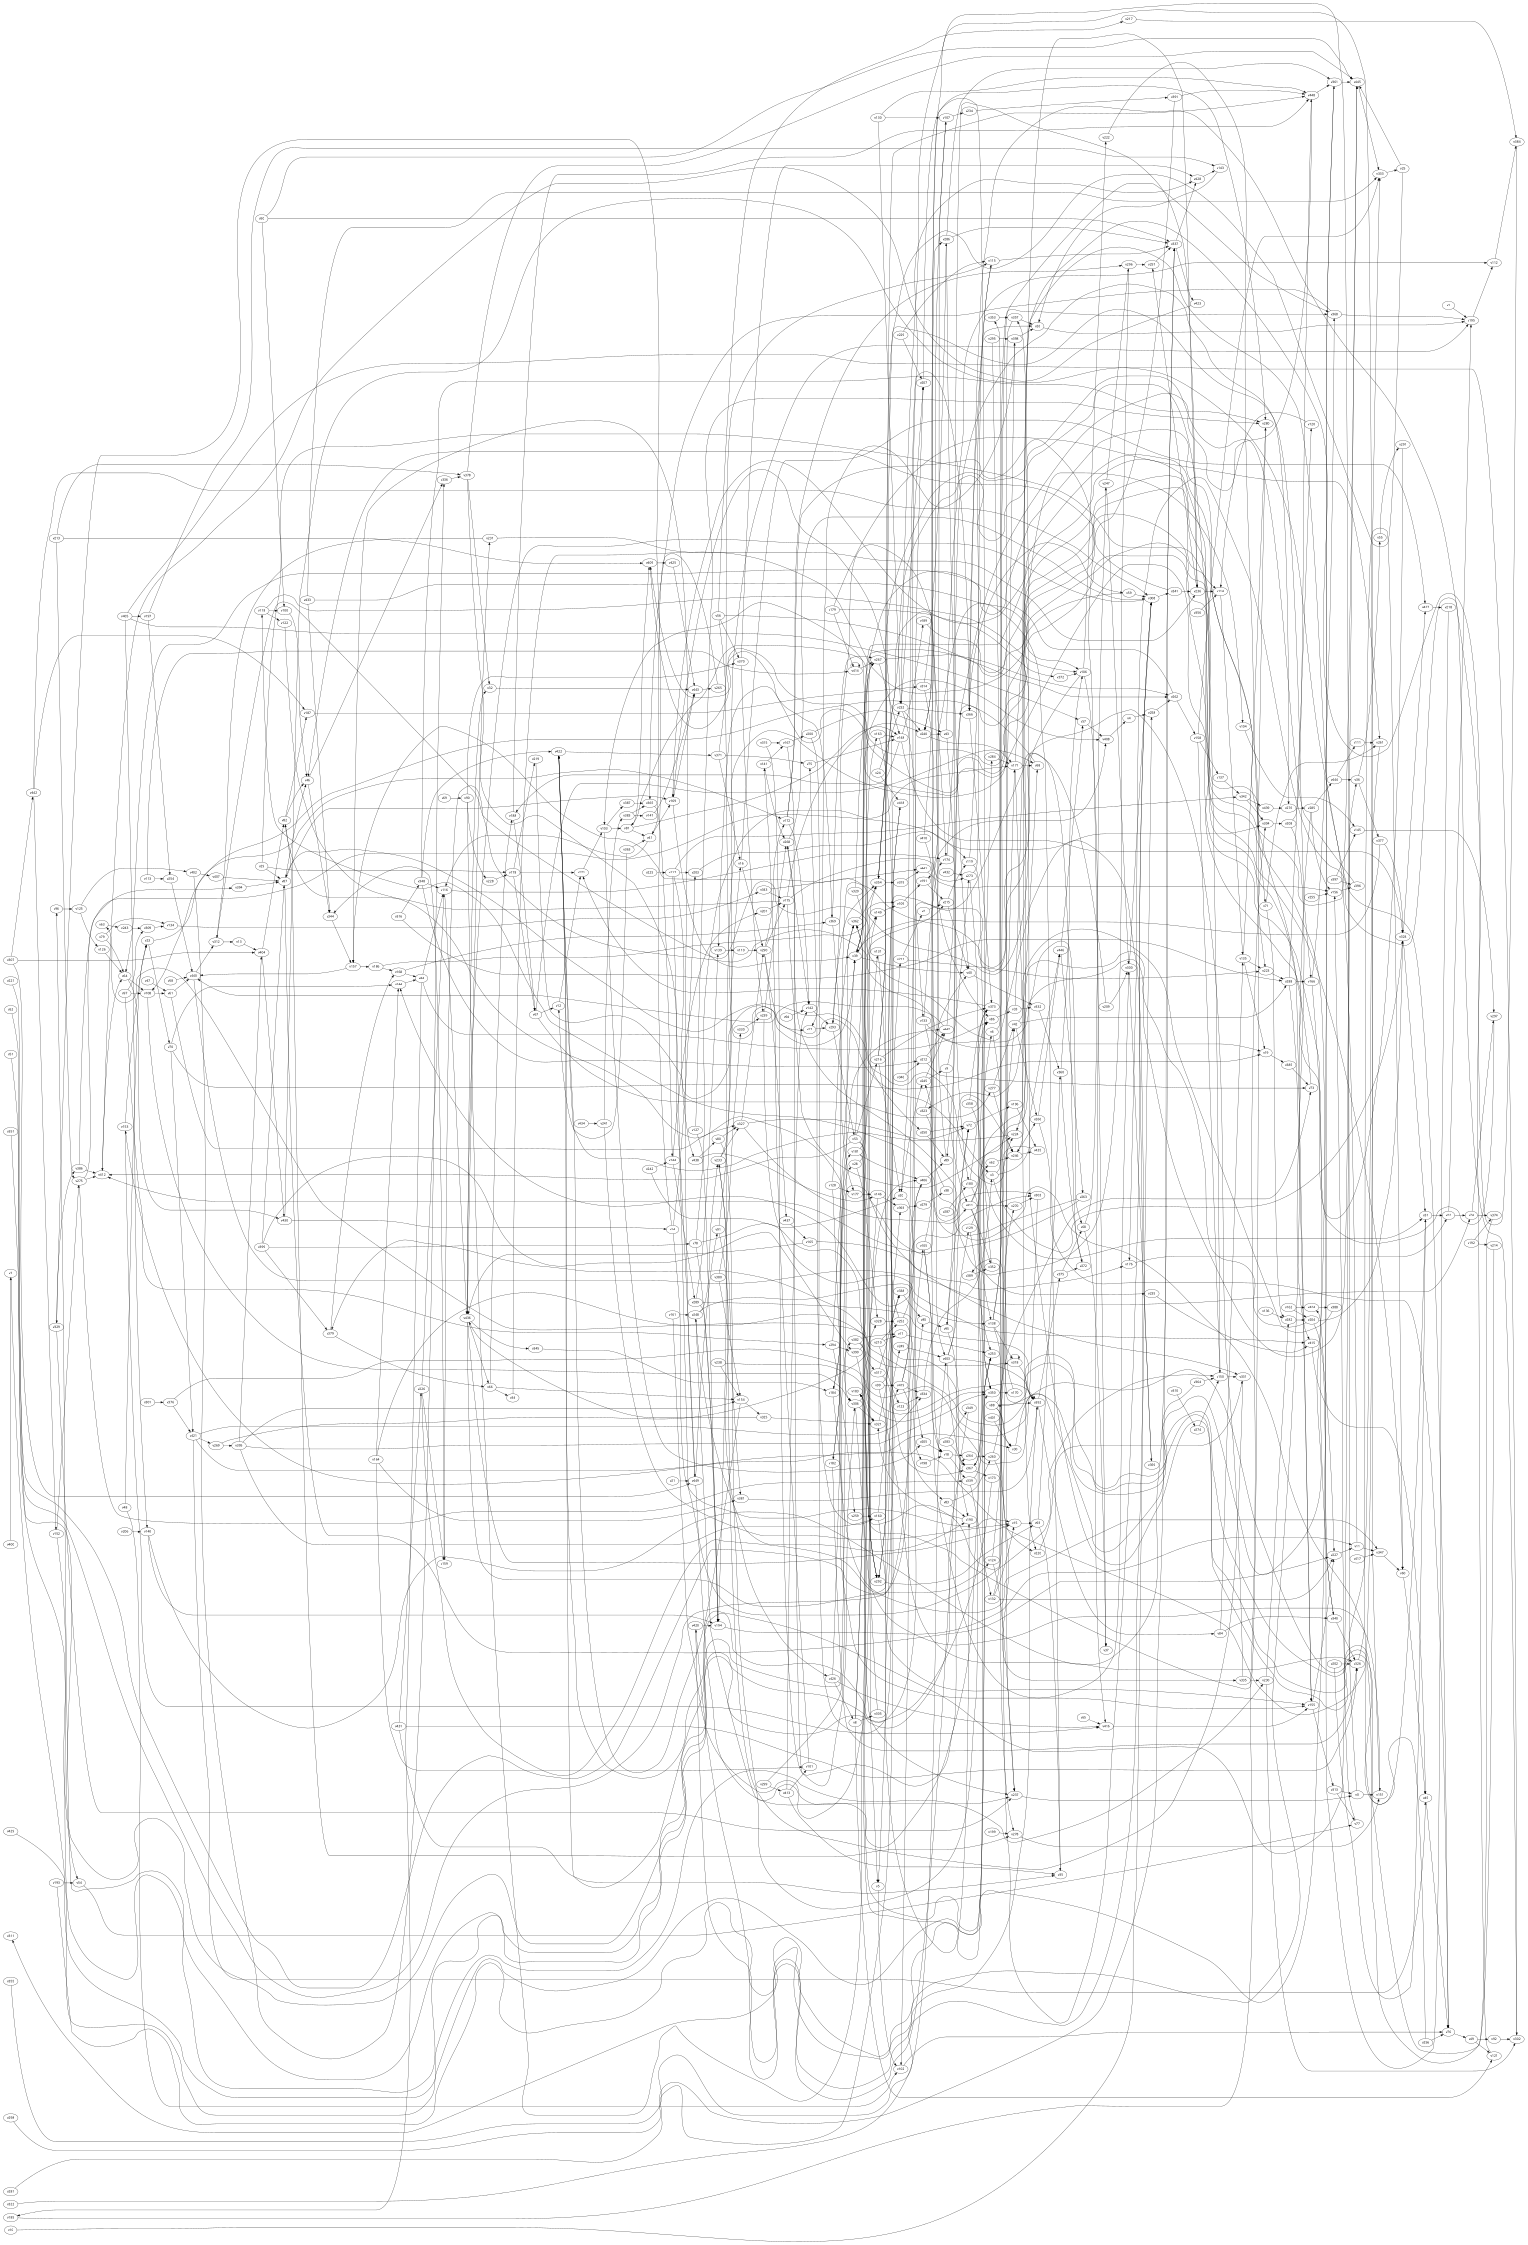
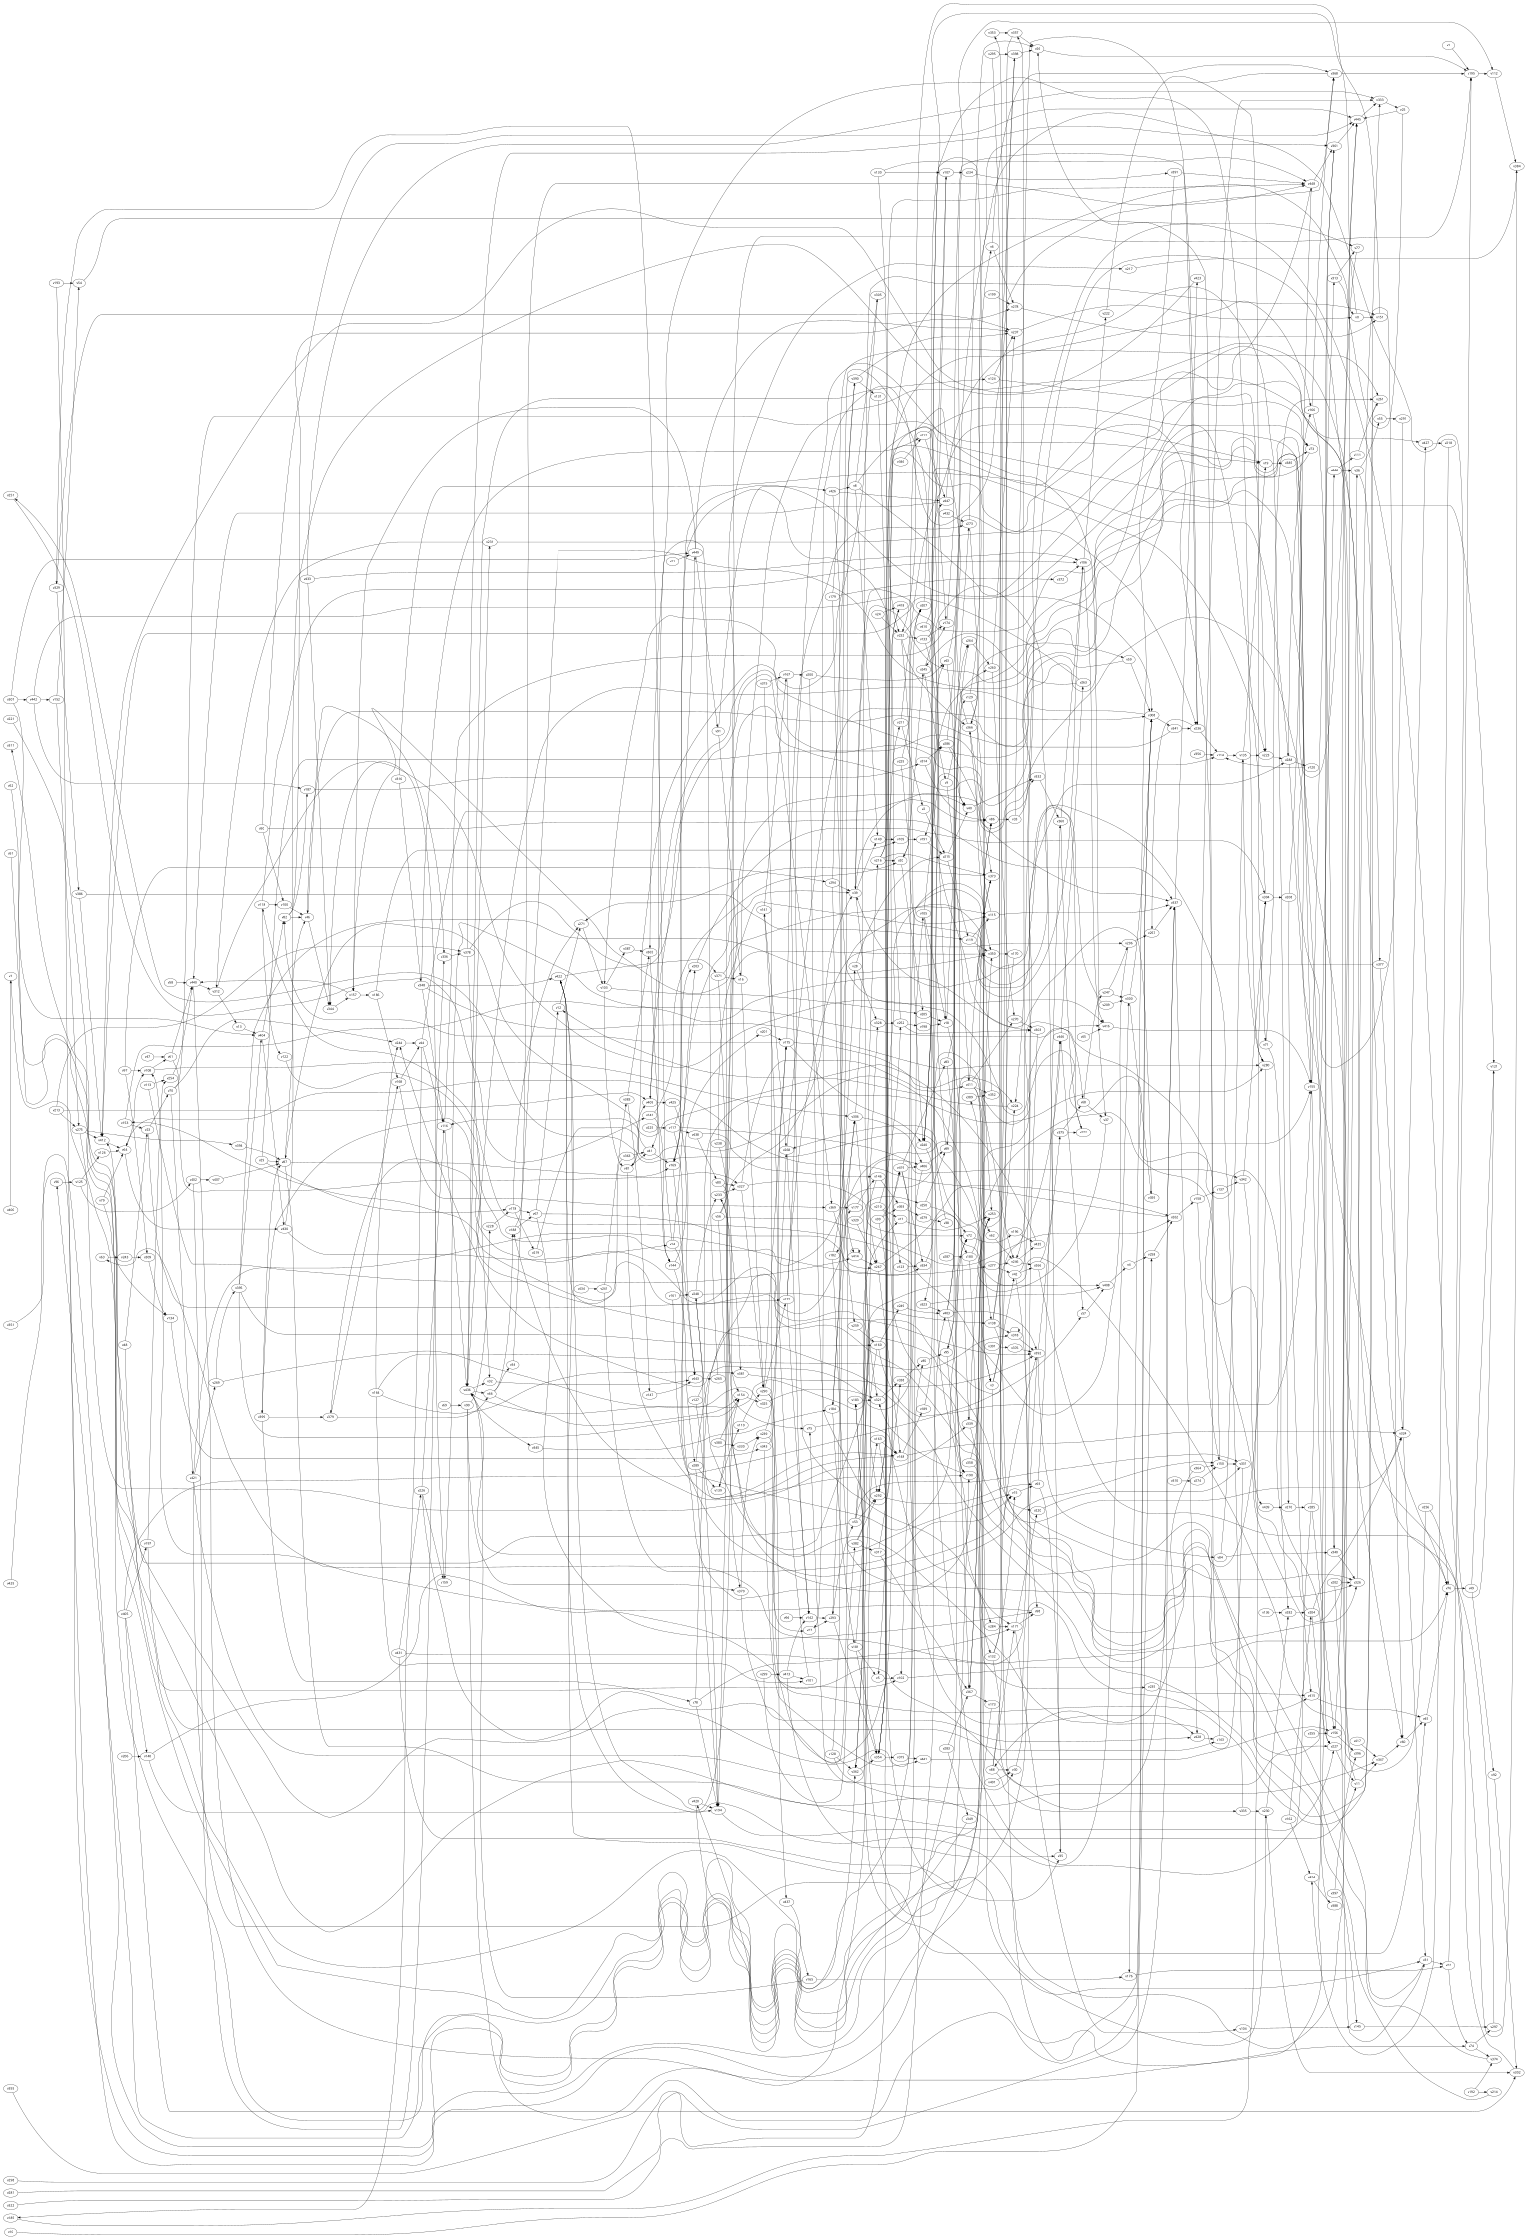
node "v251": added
edge "v399" -> "v390": reversed
edge "v376" -> "v421": removed
